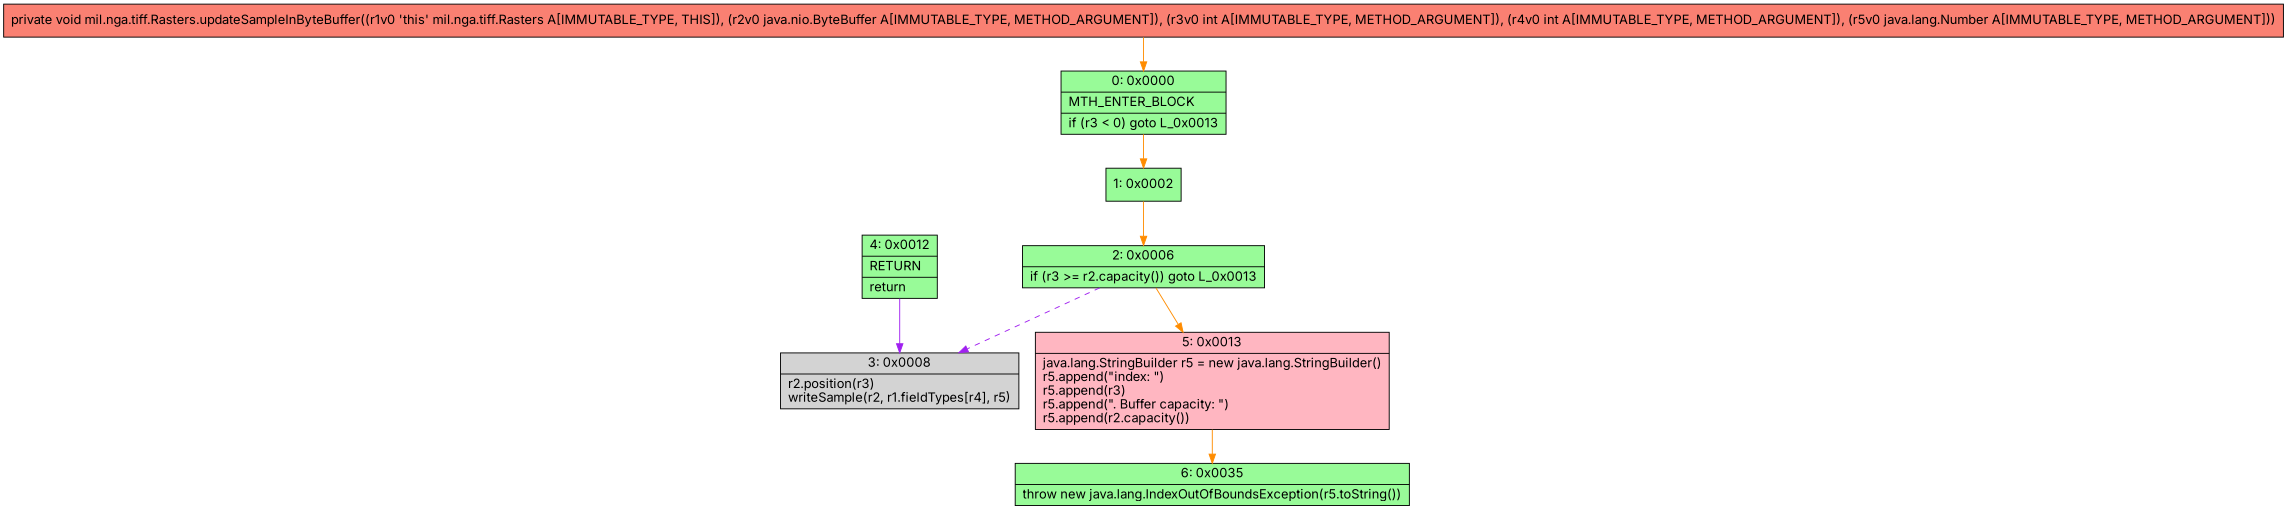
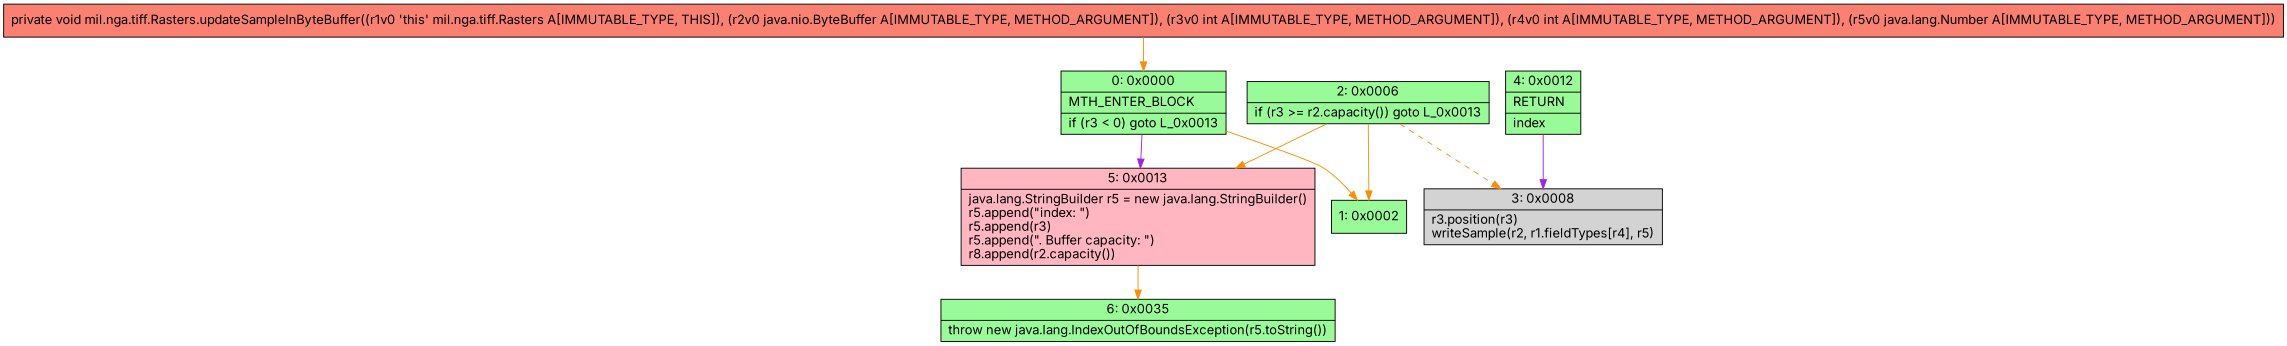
edge "0: 0x0000" -> "5: 0x0013": added
edge "1: 0x0002" -> "2: 0x0006": reversed
node "4: 0x0012": text "return" -> "index"
edge "2: 0x0006" -> "3: 0x0008": color purple -> darkorange
node "3: 0x0008": text "r2.position(r3)" -> "r3.position(r3)"
node "5: 0x0013": text "r5.append(r2.capacity())" -> "r8.append(r2.capacity())"
